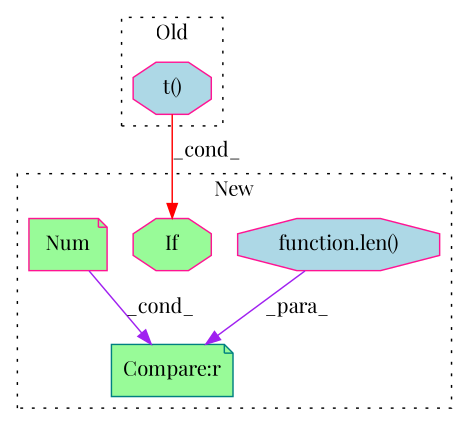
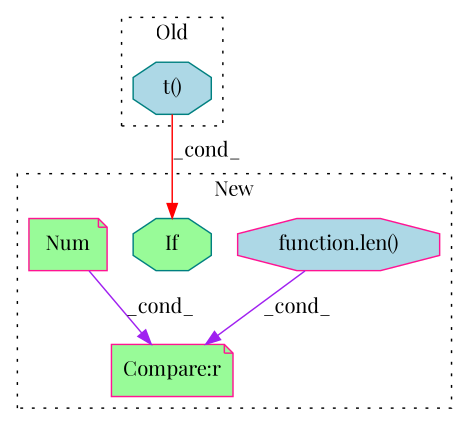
node "t()": color deeppink -> teal
node "If": color deeppink -> teal
edge "function.len()" -> "Compare:r": label "_para_" -> "_cond_"
node "Compare:r": color teal -> deeppink
